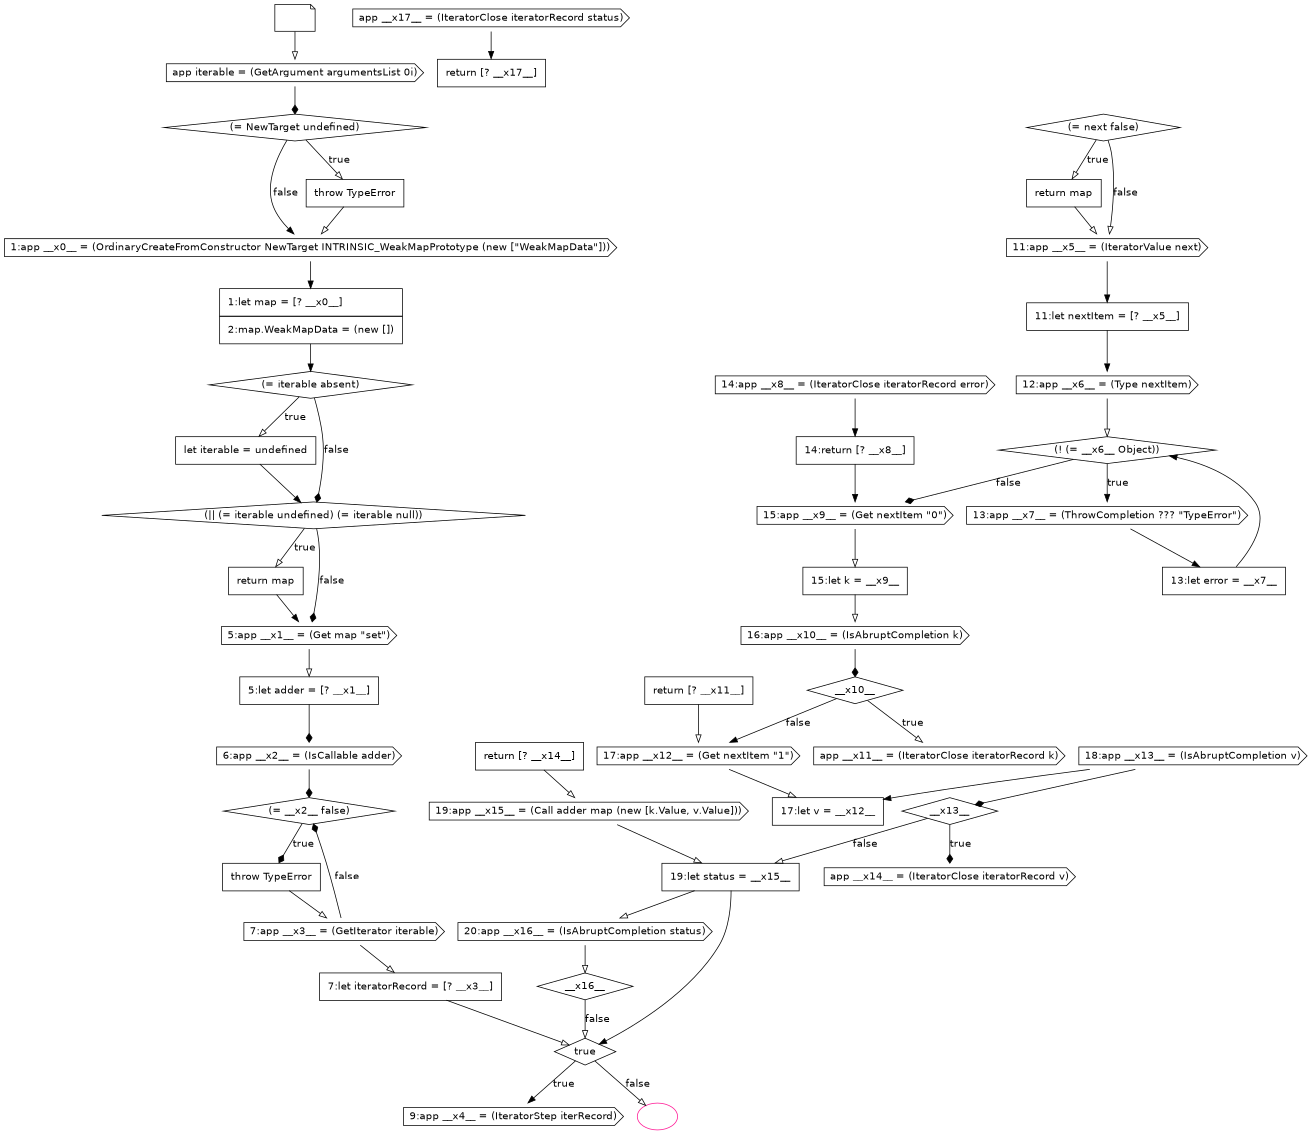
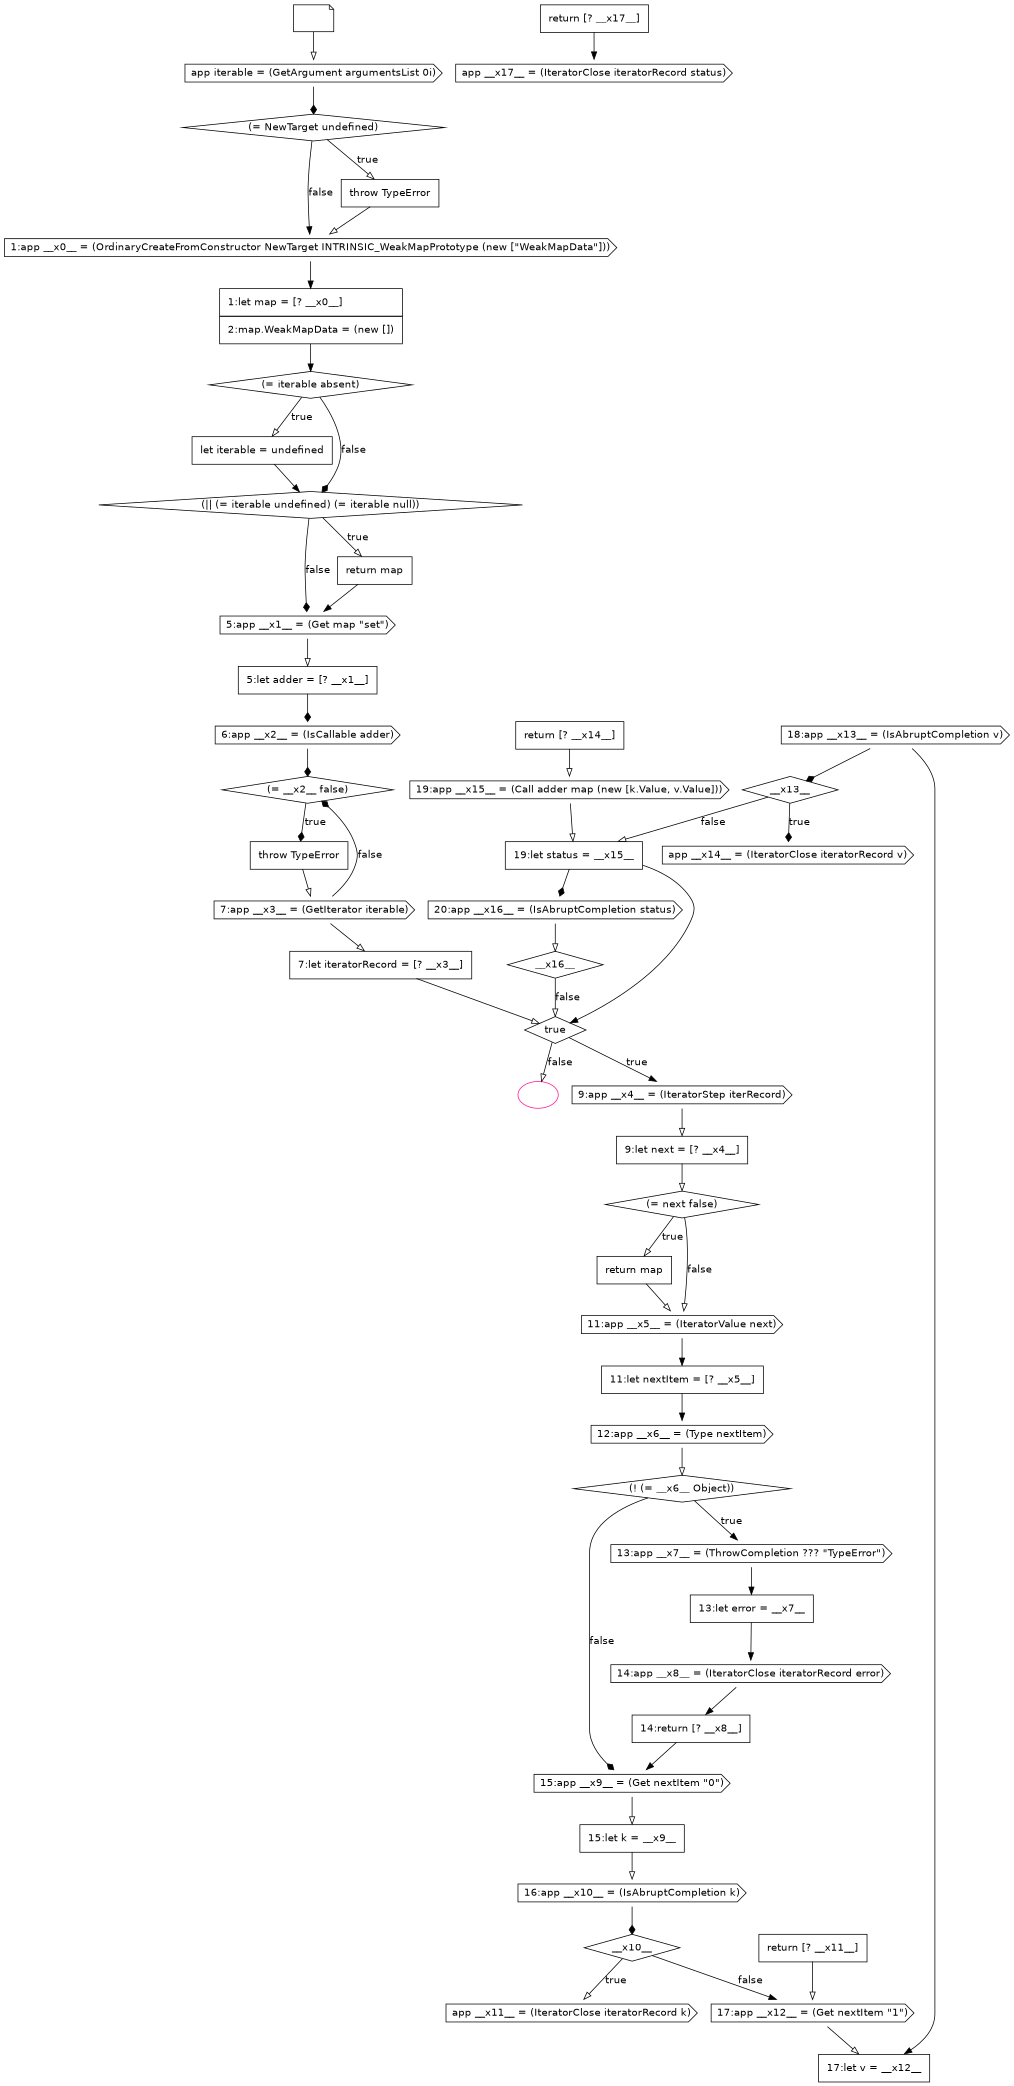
edge "app __x17__ = (IteratorClose iteratorRecord status)" -> "return [? __x17__]": reversed
edge "13:let error = __x7__" -> "(! (= __x6__ Object))": now "13:let error = __x7__" -> "14:app __x8__ = (IteratorClose iteratorRecord error)"
edge "19:let status = __x15__" -> "20:app __x16__ = (IsAbruptCompletion status)": arrowhead onormal -> diamond
node "9:let next = [? __x4__]": added
